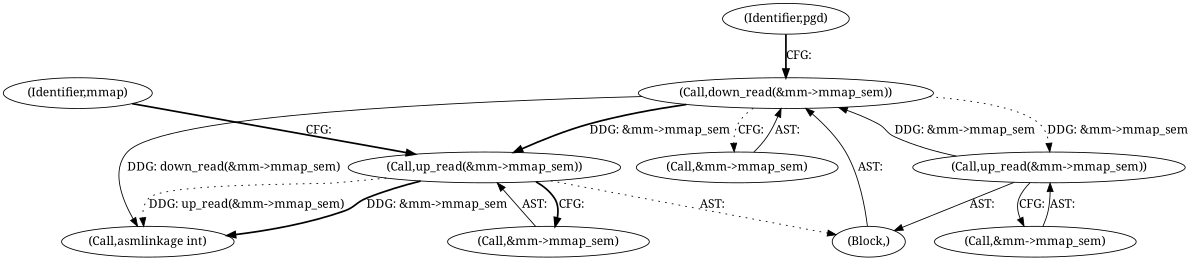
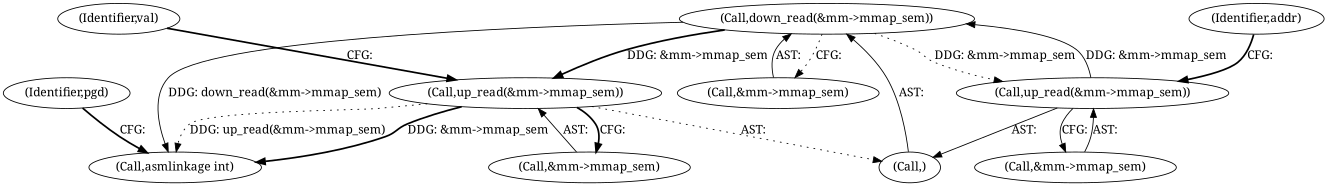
node "(Identifier,addr)": added
edge "(Identifier,pgd)" -> "(Call,down_read(&mm->mmap_sem))": now "(Identifier,pgd)" -> "(Call,asmlinkage int)"
node "(Identifier,mmap)": label "(Identifier,mmap)" -> "(Identifier,val)"
node "(Block,)": label "(Block,)" -> "(Call,)"
